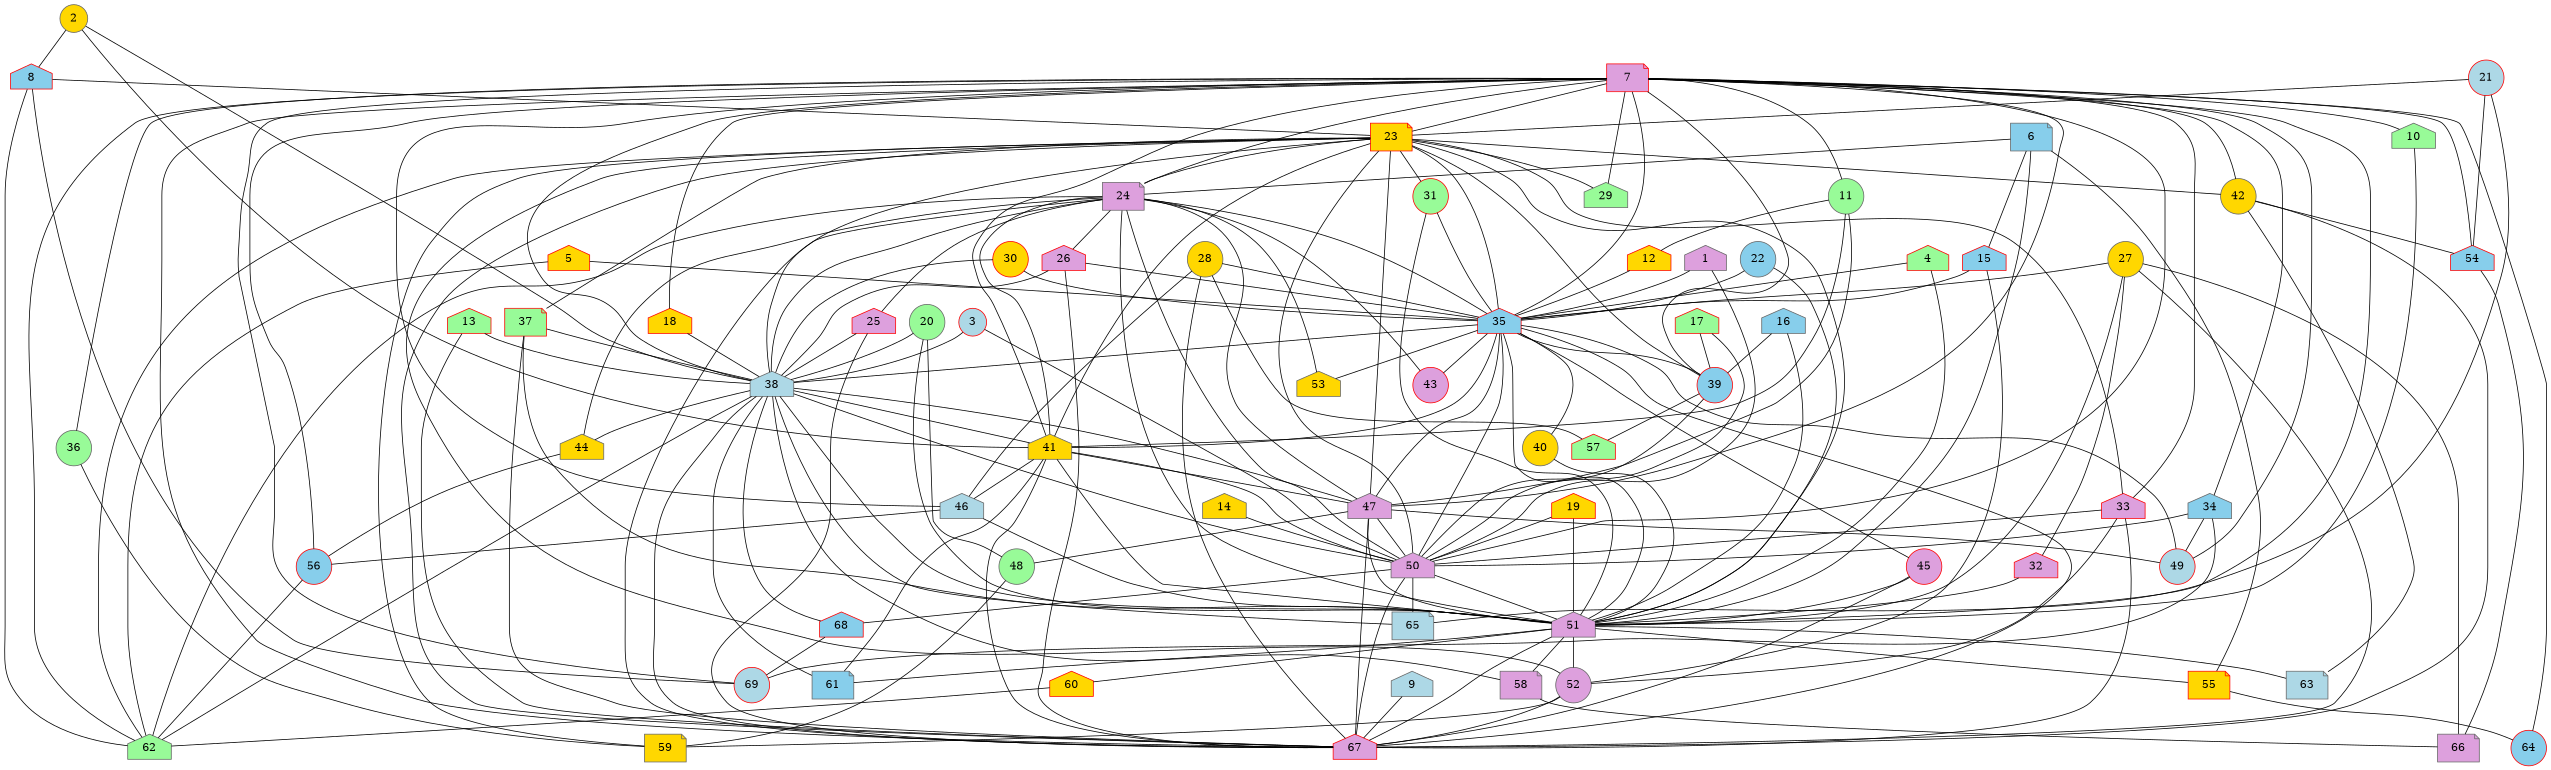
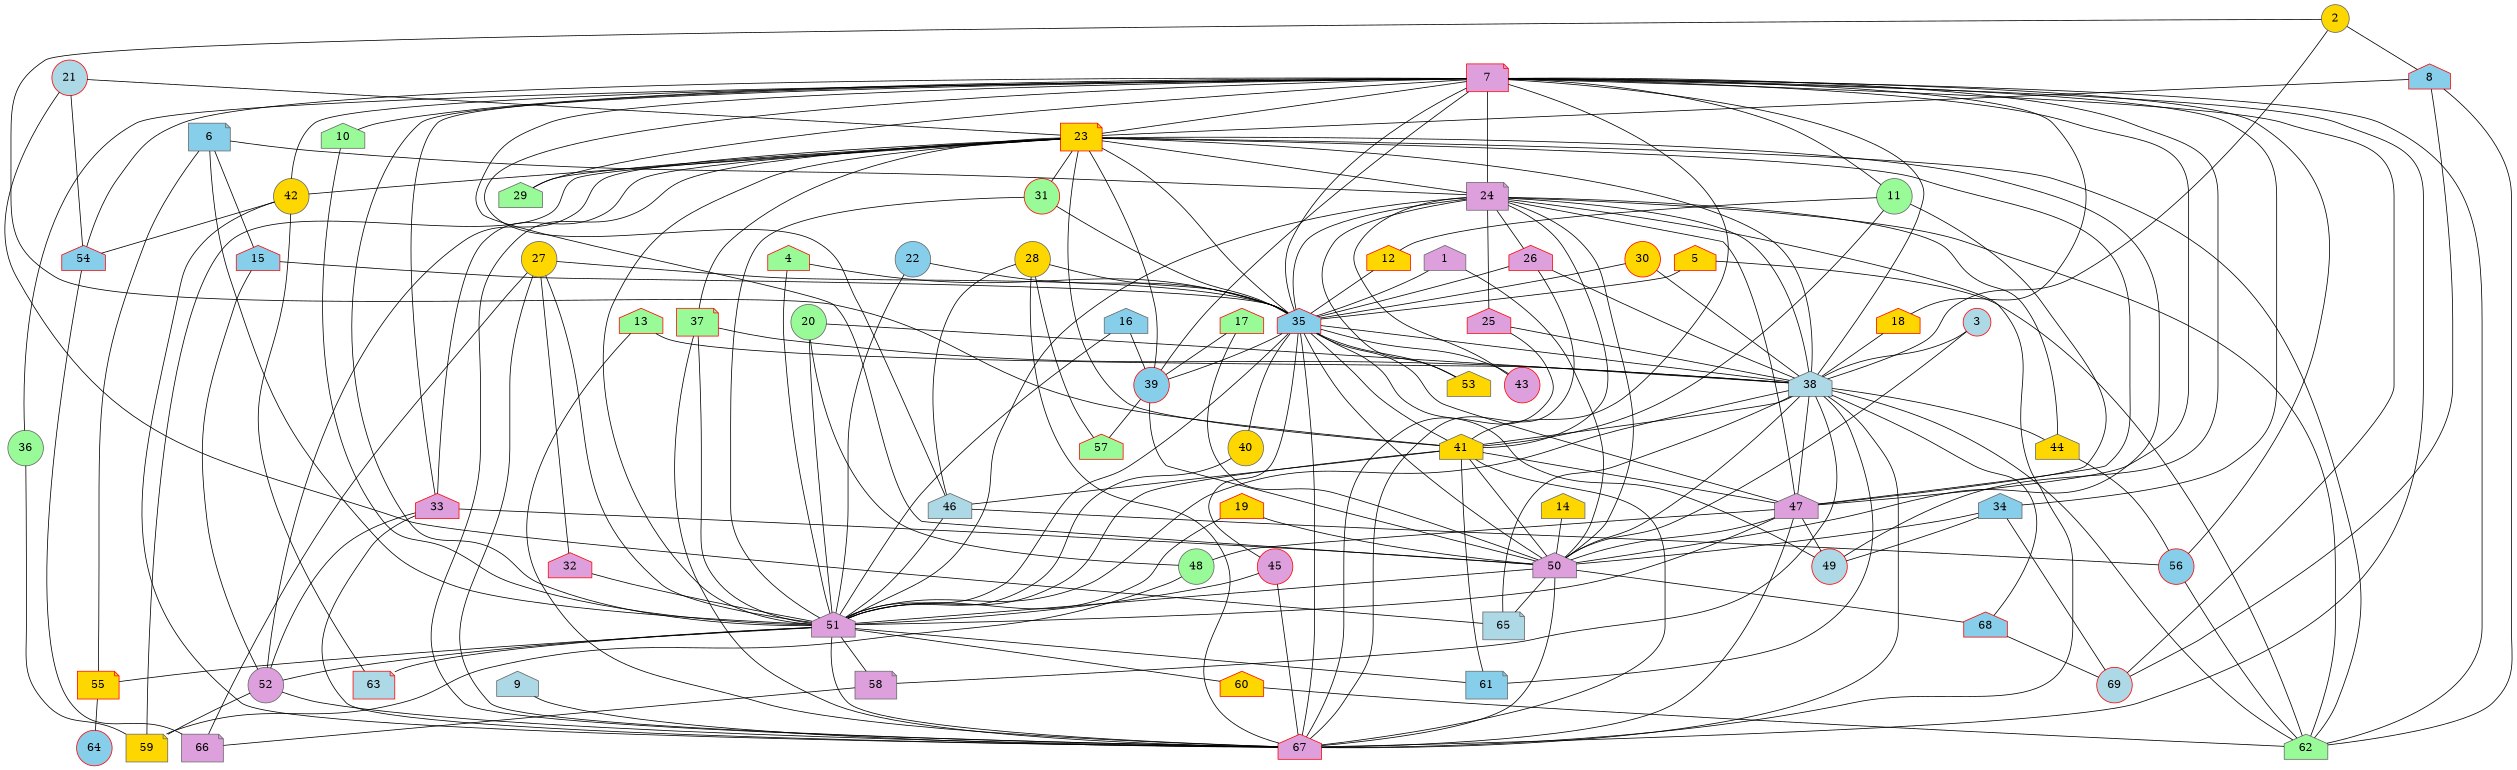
edge "7" -- "64": removed
node "63": color gray40 -> red
